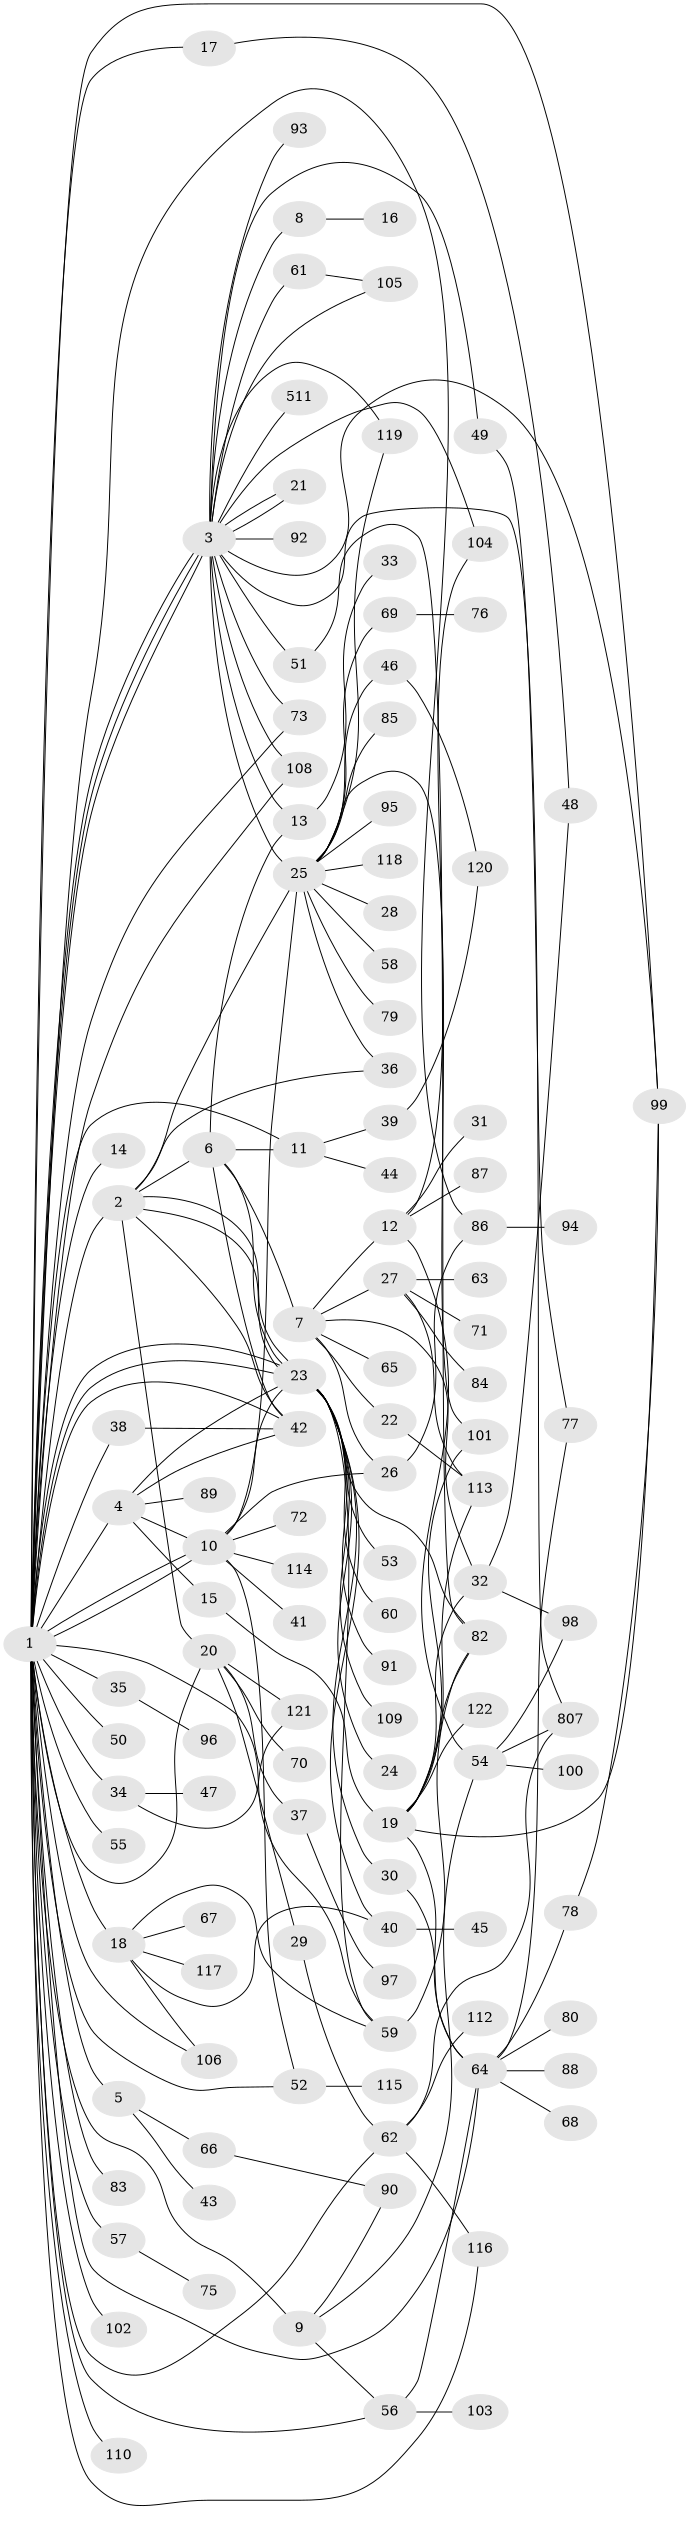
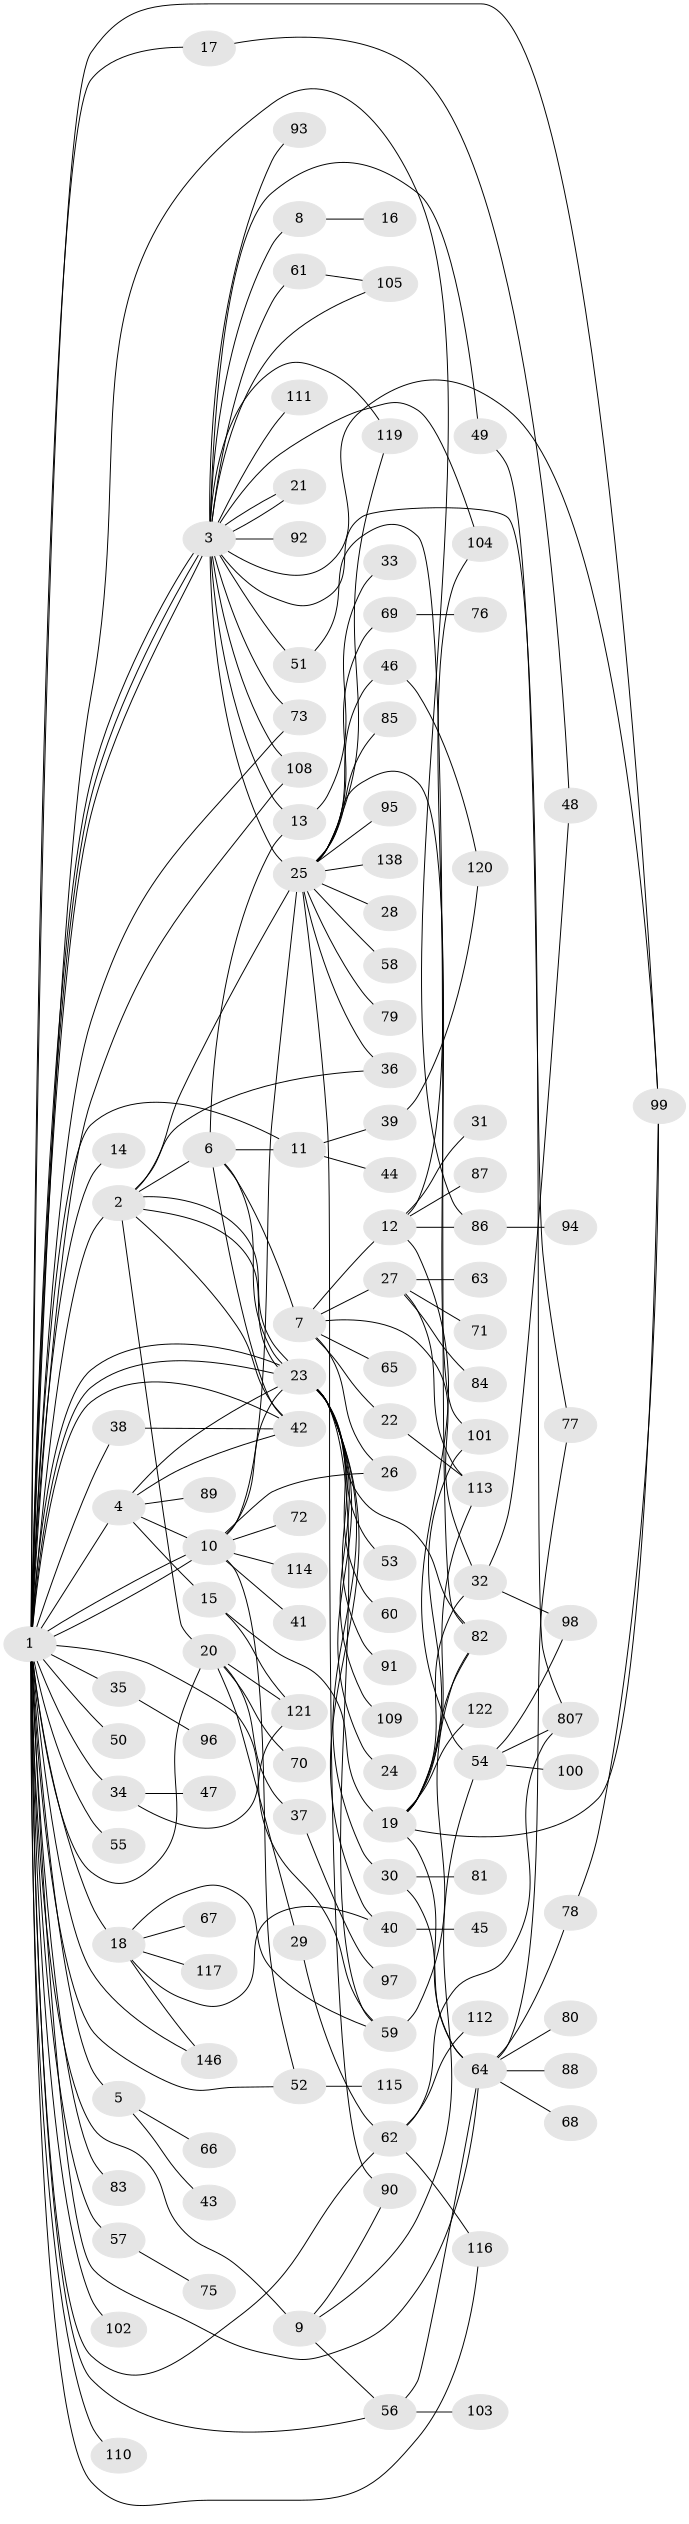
node "511": label "511" -> "111"
node "118": label "118" -> "138"
edge "86" -- "26": now "86" -- "12"
edge "15" -- "121": added
node "81": added
node "106": label "106" -> "146"
edge "66" -- "90": now "25" -- "90"
